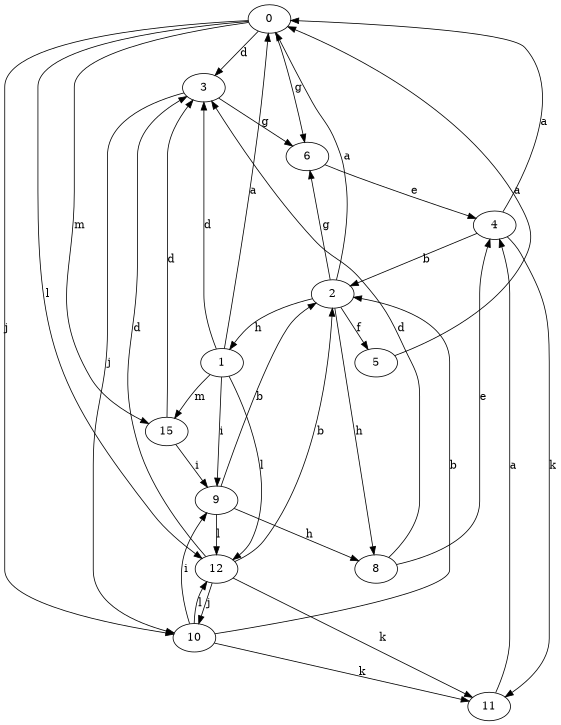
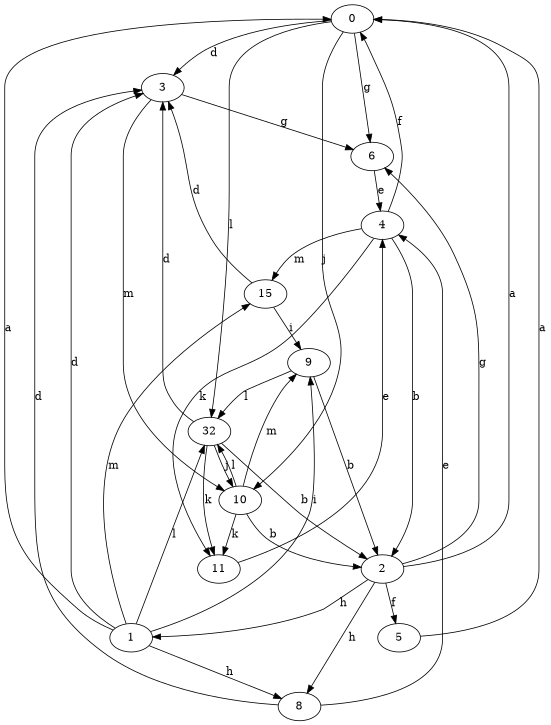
edge "4" -> "0": label "a" -> "f"
edge "0" -> "15": now "4" -> "15"
edge "3" -> "10": label "j" -> "m"
edge "11" -> "4": label "a" -> "e"
edge "9" -> "8": now "1" -> "8"
edge "10" -> "9": label "i" -> "m"
node "12": label "12" -> "32"
